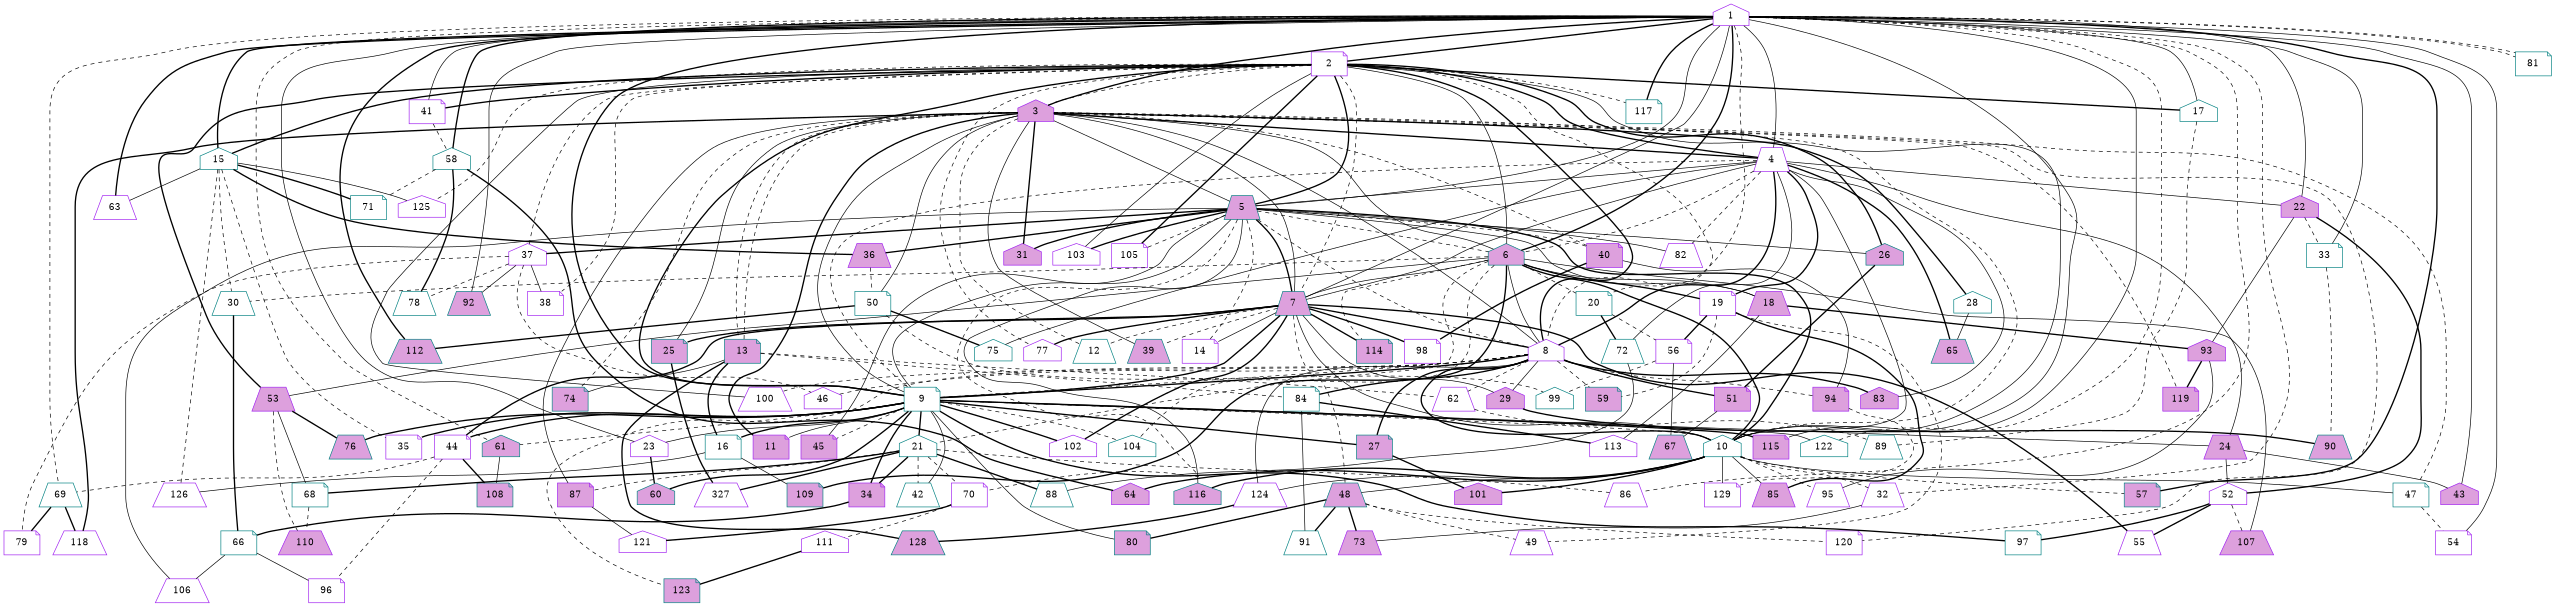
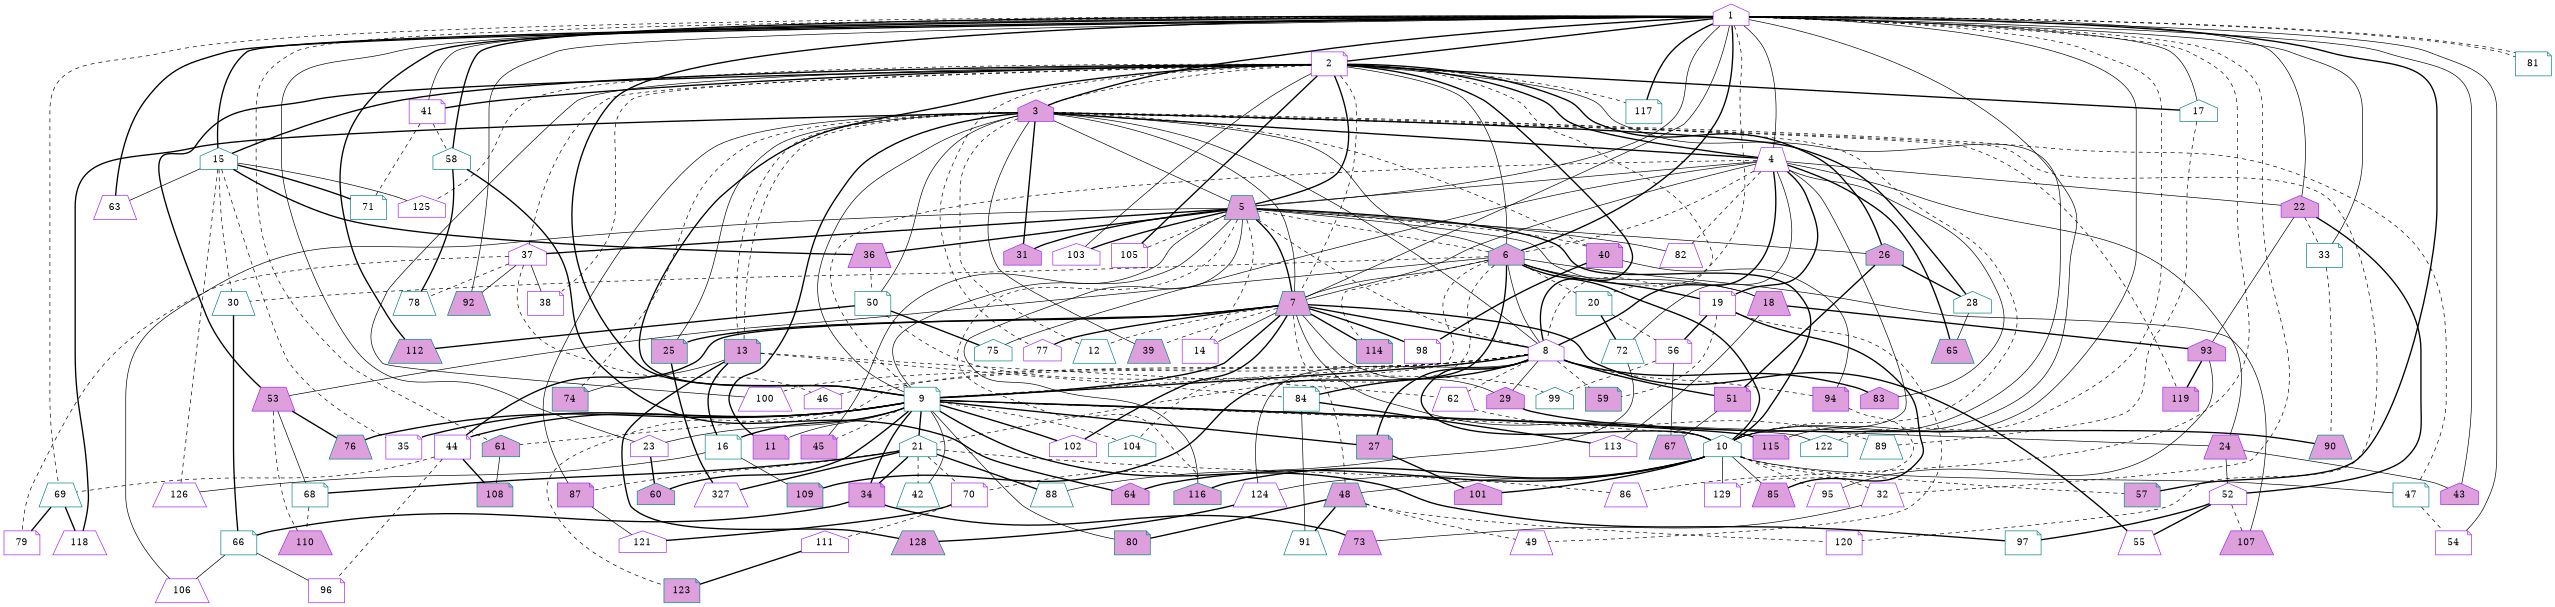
edge "58" -- "71": now "41" -- "71"
edge "26" -- "28": added
edge "48" -- "73": now "34" -- "73"
